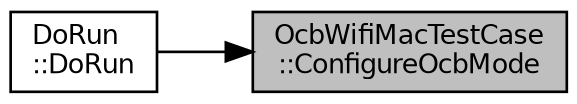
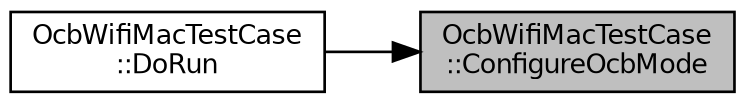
node "DoRun ::DoRun": label "DoRun ::DoRun" -> "OcbWifiMacTestCase ::DoRun"
